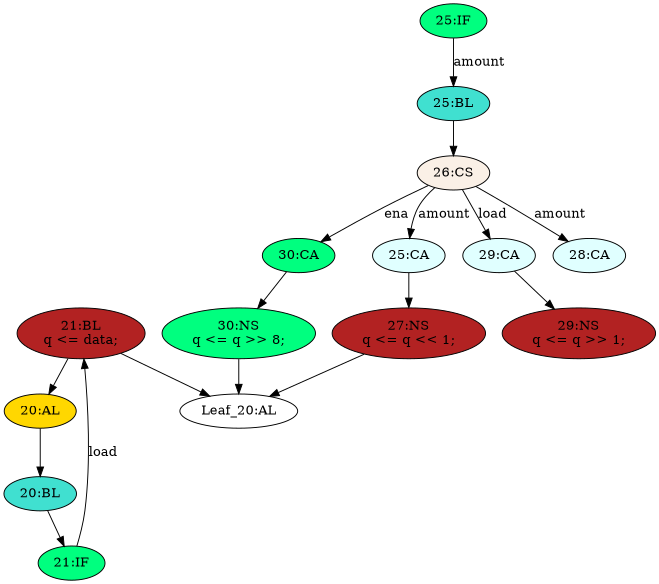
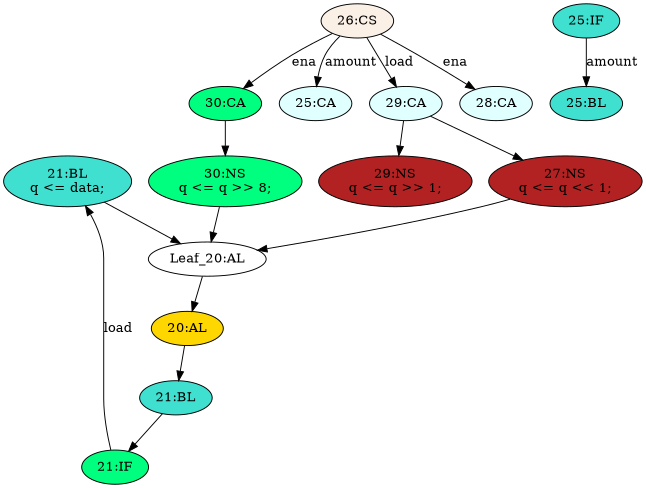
node "25:IF": fillcolor springgreen -> turquoise
edge "25:BL" -> "26:CS": removed
edge "26:CS" -> "28:CA": label "amount" -> "ena"
edge "25:CA" -> "27:NS q <= q << 1;": now "29:CA" -> "27:NS q <= q << 1;"
node "21:BL q <= data;": fillcolor firebrick -> turquoise
edge "21:BL q <= data;" -> "20:AL": now "Leaf_20:AL" -> "20:AL"
node "20:BL": label "20:BL" -> "21:BL"
